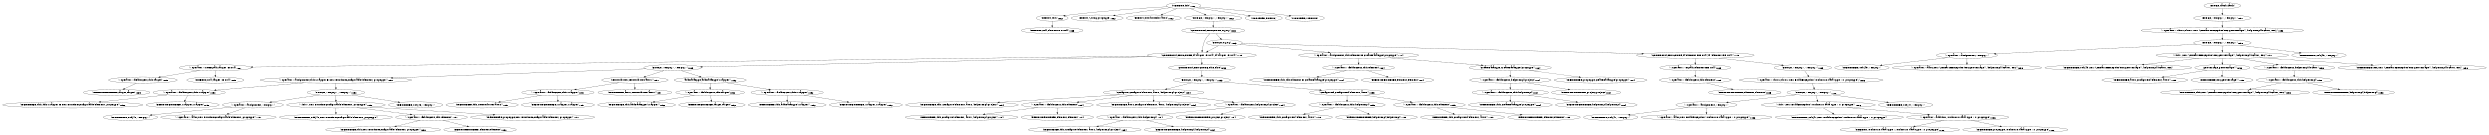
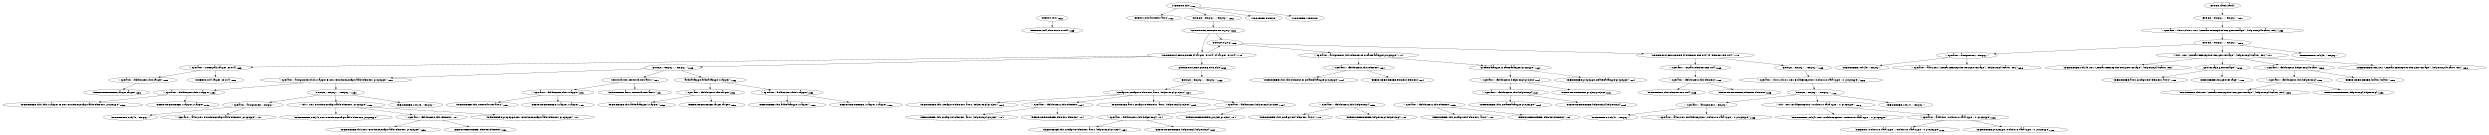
edge "(METHOD,init)" -> "(PARAM,this)": removed
node "(PARAM,String propType)": removed
edge "(BLOCK,try,try)" -> "(CONTROL_STRUCTURE,if (target != null),if (target != null))": reversed
node "(<operator>.notEquals,target != null)": text "1087" -> "1089"
node "(FIELD_IDENTIFIER,locator,locator)": added
node "(configureId,configureId(element, attrs))": removed
node "(IDENTIFIER,this,element == null)": added
